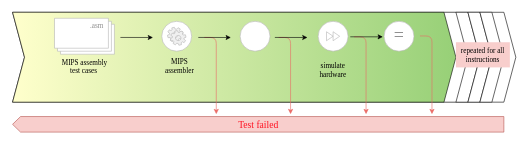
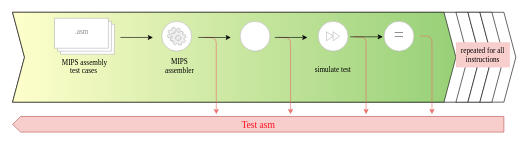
node ".asm": moved (97, 26) -> (82, 32)
node "simulate hardware": label "simulate hardware" -> "simulate test"
node "Test failed": label "Test failed" -> "Test asm"
